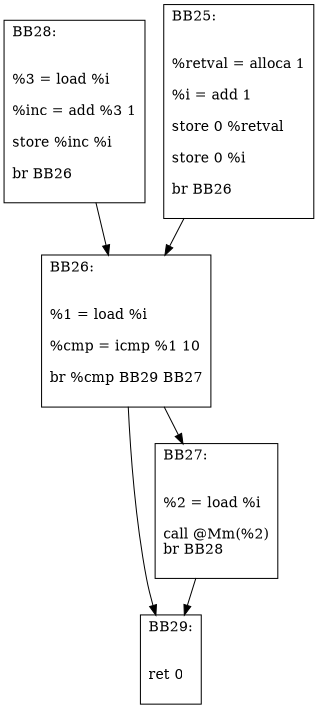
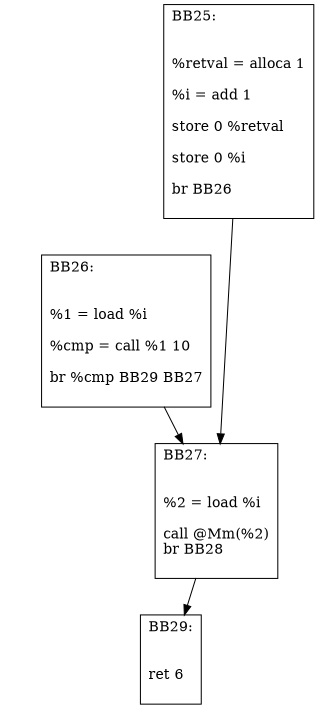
node "BB28:": removed
edge "BB25:" -> "BB26:": now "BB25:" -> "BB27:"
node "BB26:": text "%cmp = icmp %1 10" -> "%cmp = call %1 10"
edge "BB26:" -> "BB29:": removed
node "BB29:": text "ret 0" -> "ret 6"
